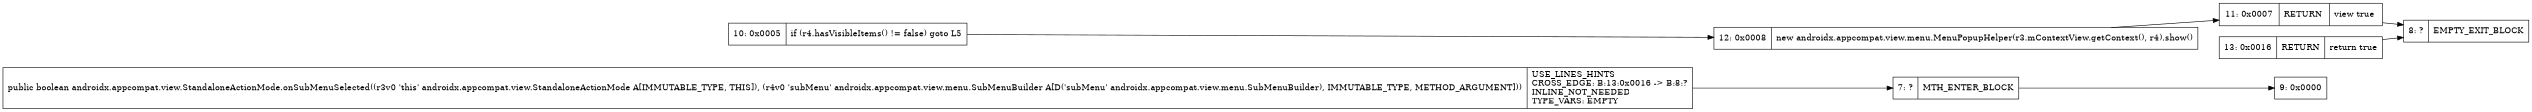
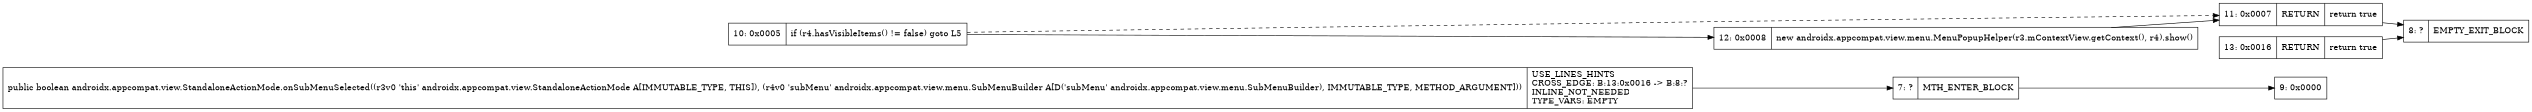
node "11: 0x0007": text "view true" -> "return true"
edge "10: 0x0005" -> "11: 0x0007": added
